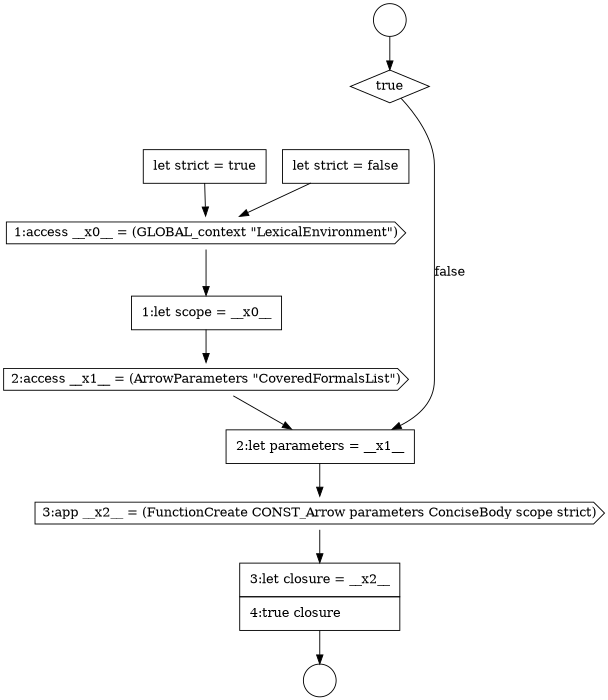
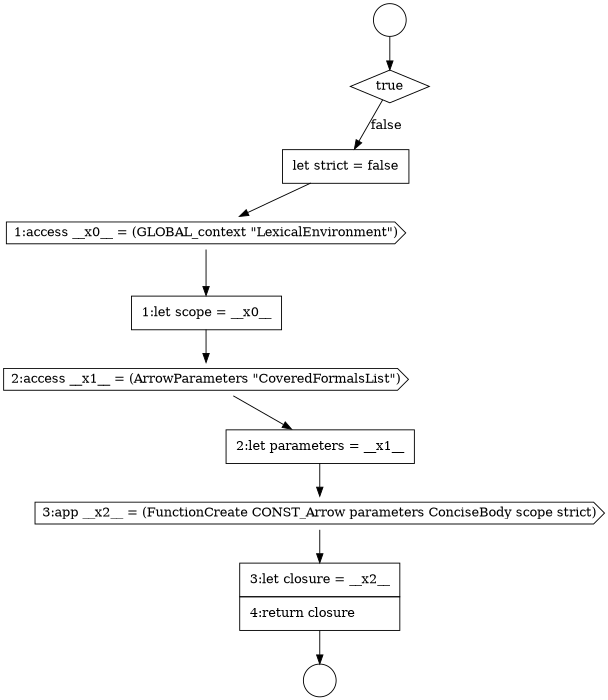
node "let strict = true": removed
edge "true" -> "2:let parameters = __x1__": now "true" -> "let strict = false"
node "3:let closure = __x2__": text "4:true closure" -> "4:return closure"
